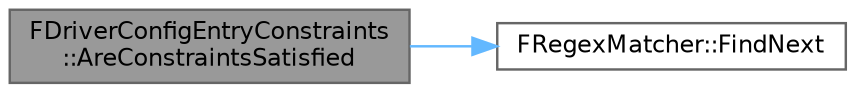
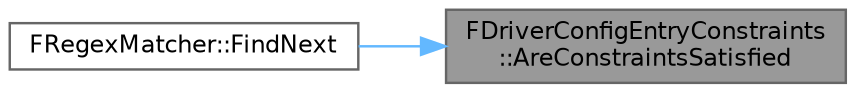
edge "FDriverConfigEntryConstraints ::AreConstraintsSatisfied" -> "FRegexMatcher::FindNext": reversed
